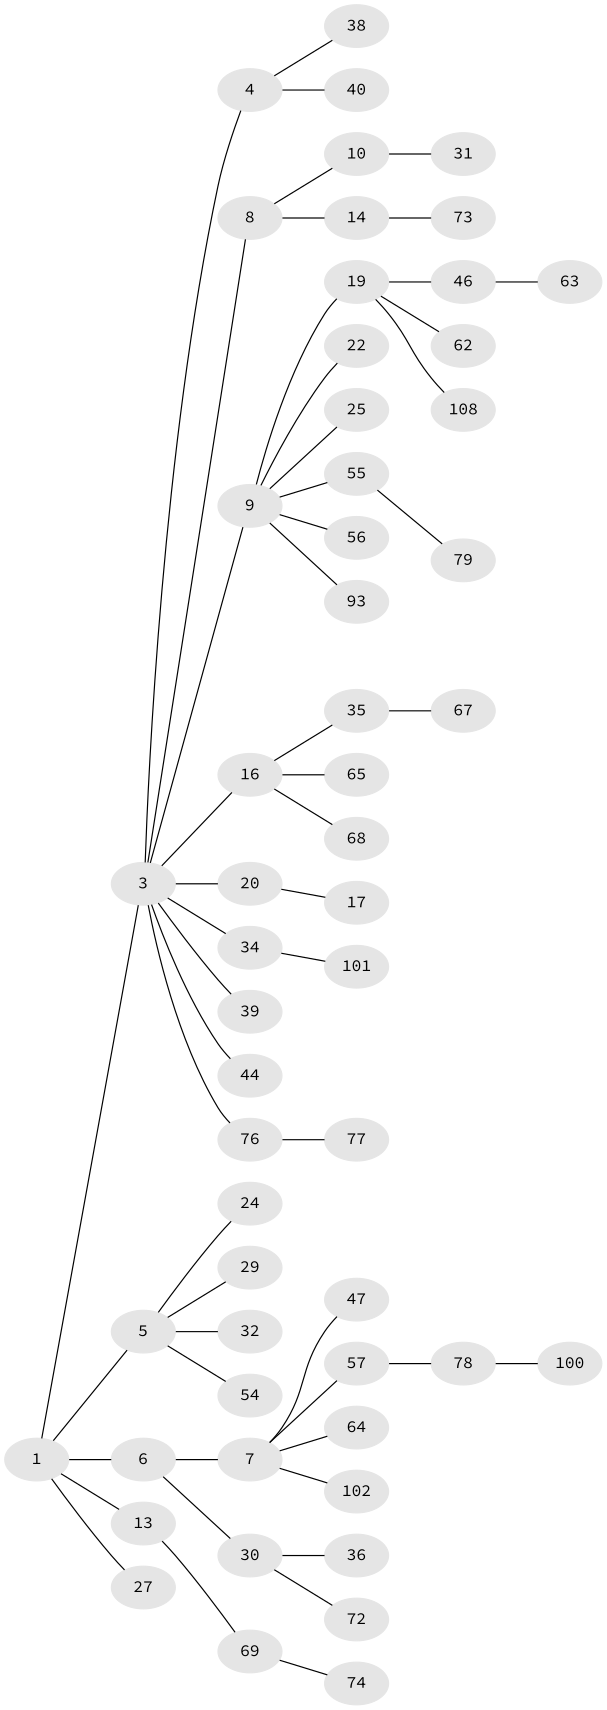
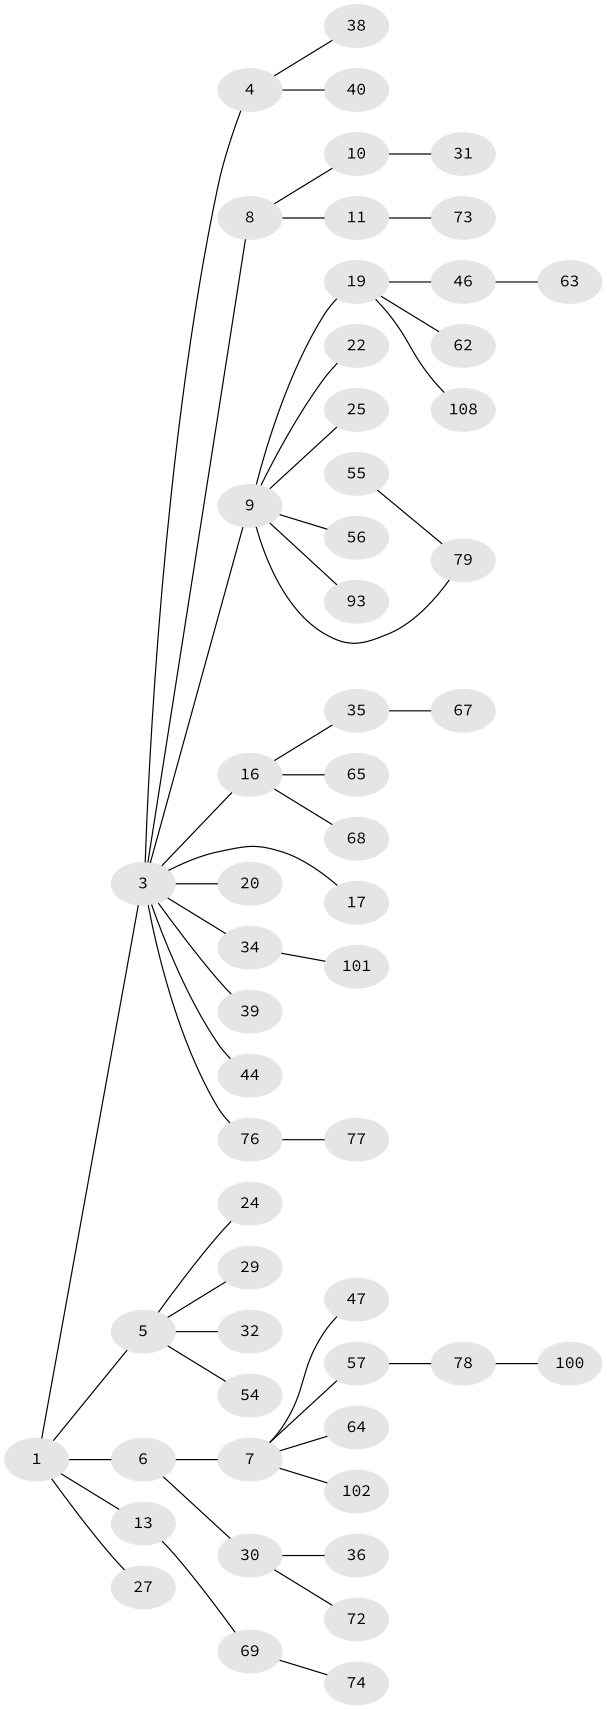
node "14": label "14" -> "11"
edge "55" -- "9": now "79" -- "9"
edge "20" -- "17": now "3" -- "17"
